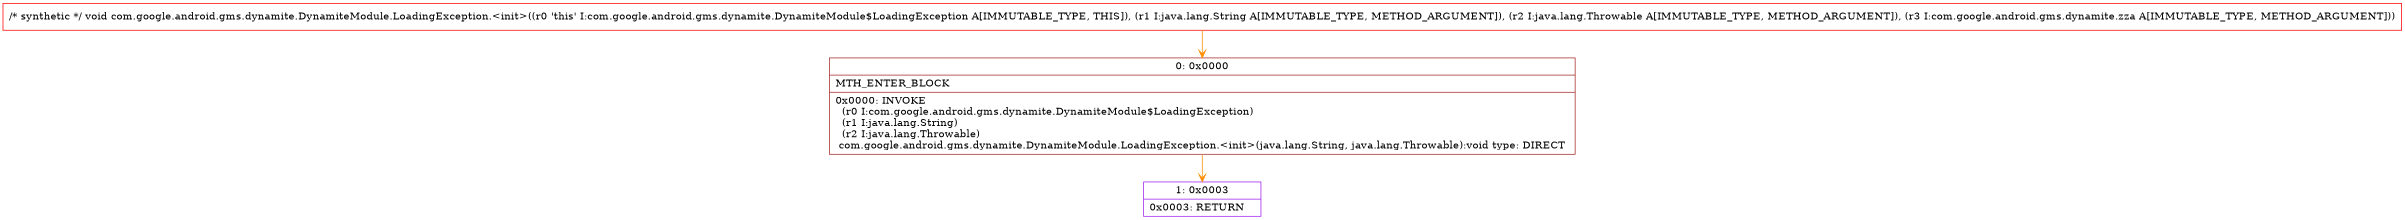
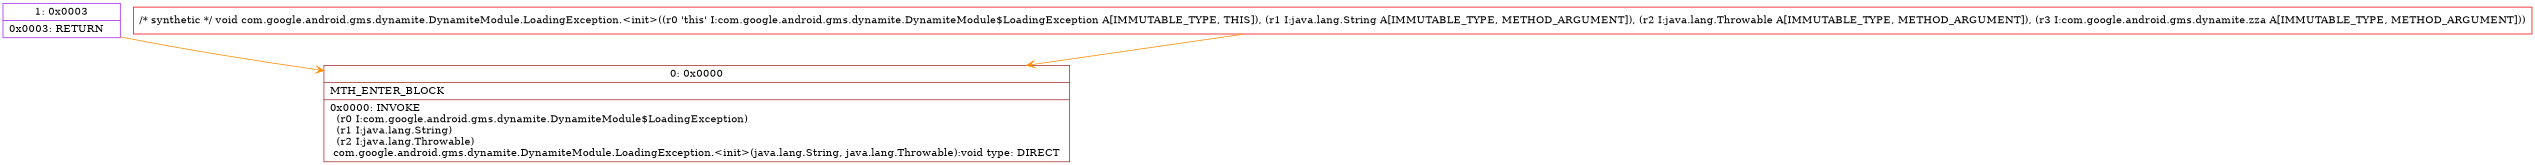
edge "0: 0x0000" -> "1: 0x0003": reversed
